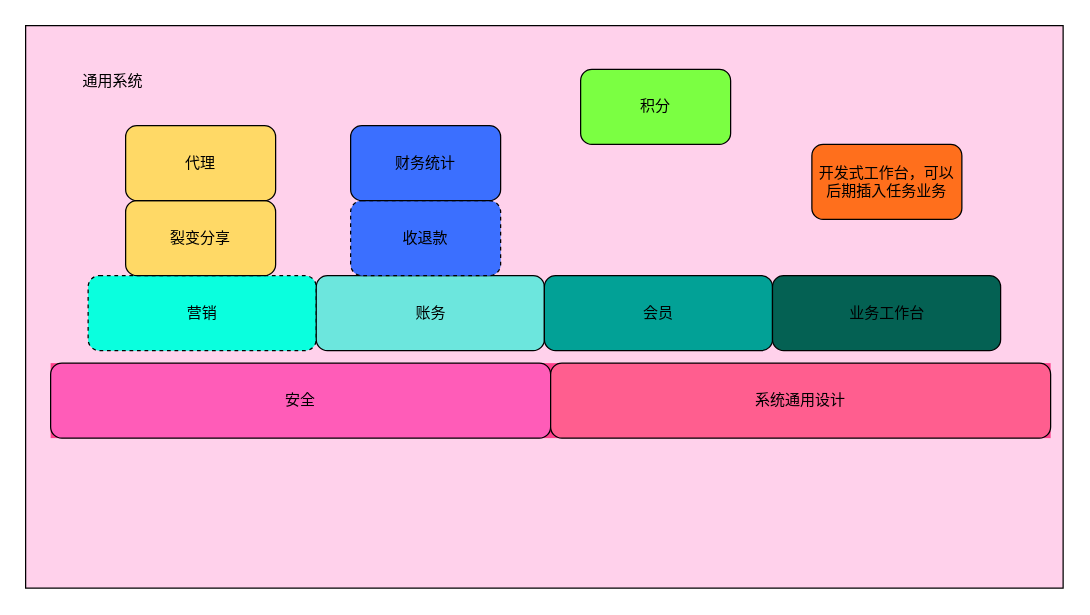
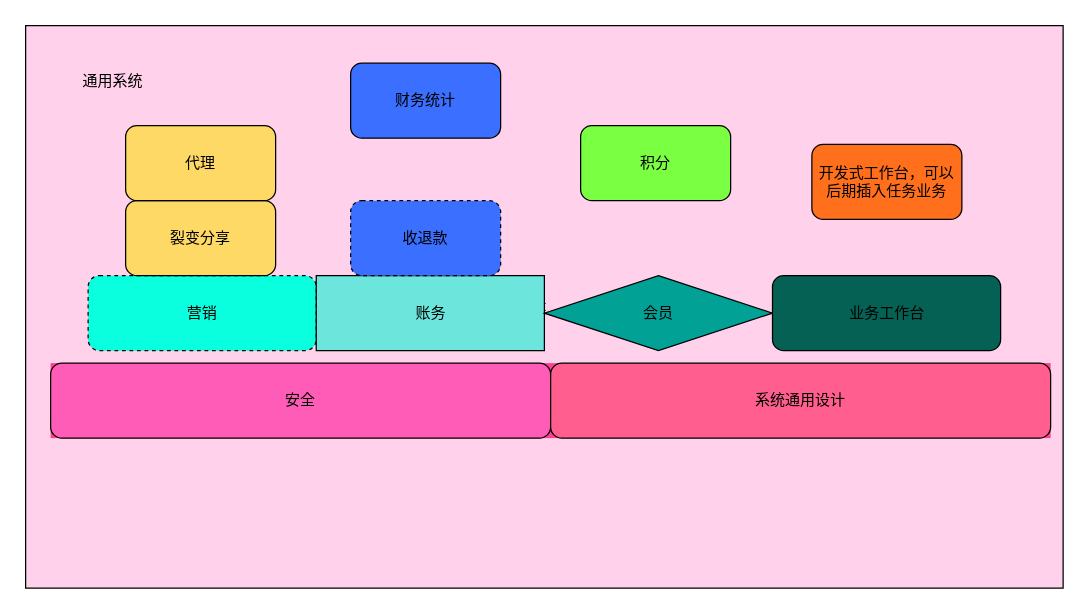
node "积分": moved (656, 107) -> (656, 163)
node "财务统计": moved (426, 163) -> (426, 101)
node "账务": shape rounded rectangle -> rectangle
node "会员": shape rounded rectangle -> diamond
